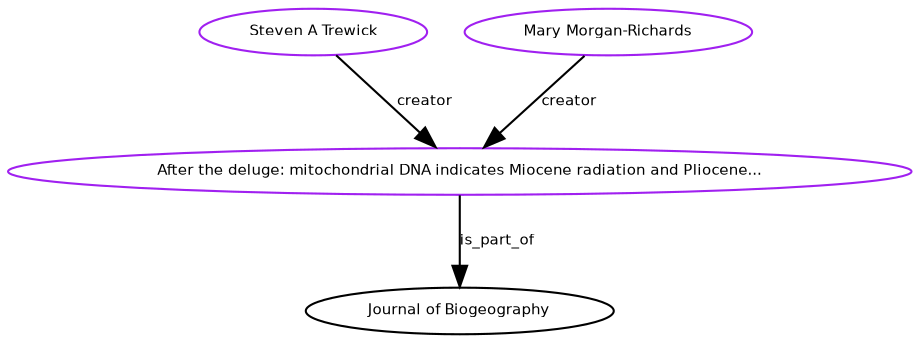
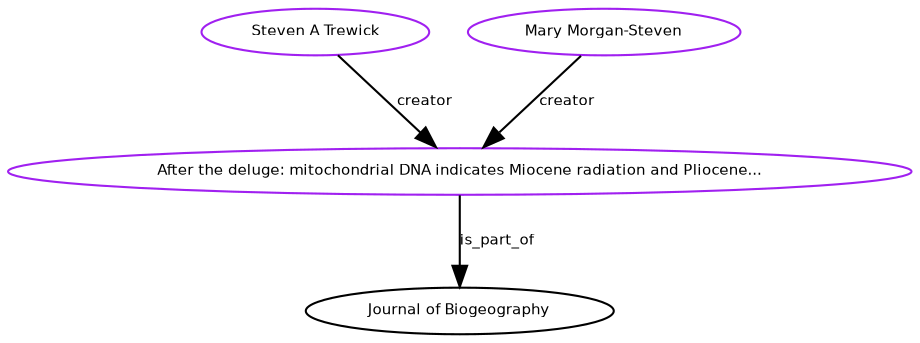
node "Mary Morgan-Richards": label "Mary Morgan-Richards" -> "Mary Morgan-Steven"
